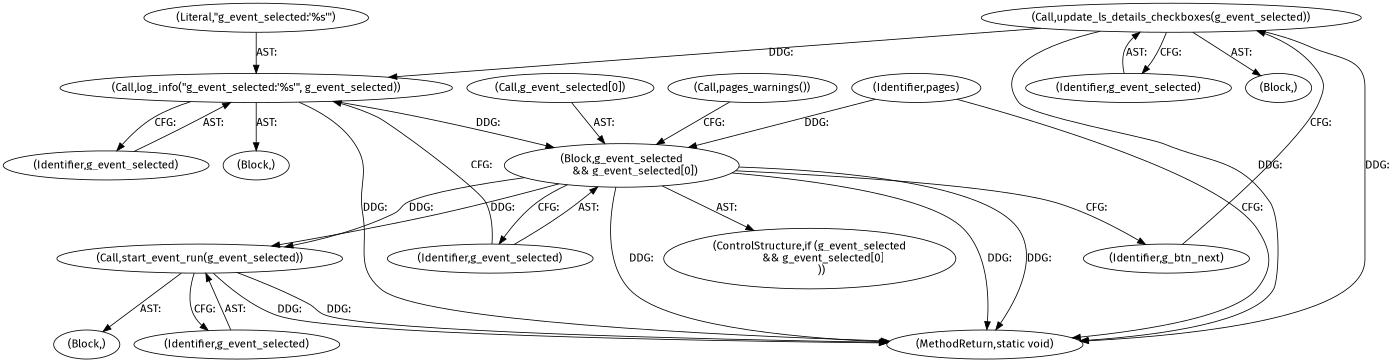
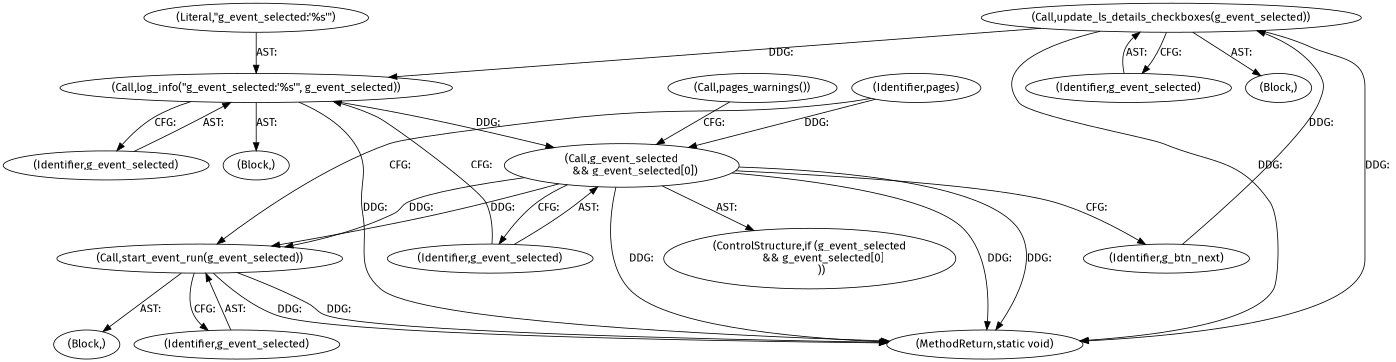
node "(Call,g_event_selected[0])": removed
edge "(Identifier,g_btn_next)" -> "(Call,update_ls_details_checkboxes(g_event_selected))": label "CFG: " -> "DDG: "
node "(Block,g_event_selected && g_event_selected[0])": label "(Block,g_event_selected && g_event_selected[0])" -> "(Call,g_event_selected && g_event_selected[0])"
edge "(Identifier,pages)" -> "(MethodReturn,static void)": now "(Identifier,pages)" -> "(Call,start_event_run(g_event_selected))"
